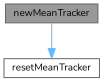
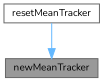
edge "newMeanTracker" -> "resetMeanTracker": reversed
